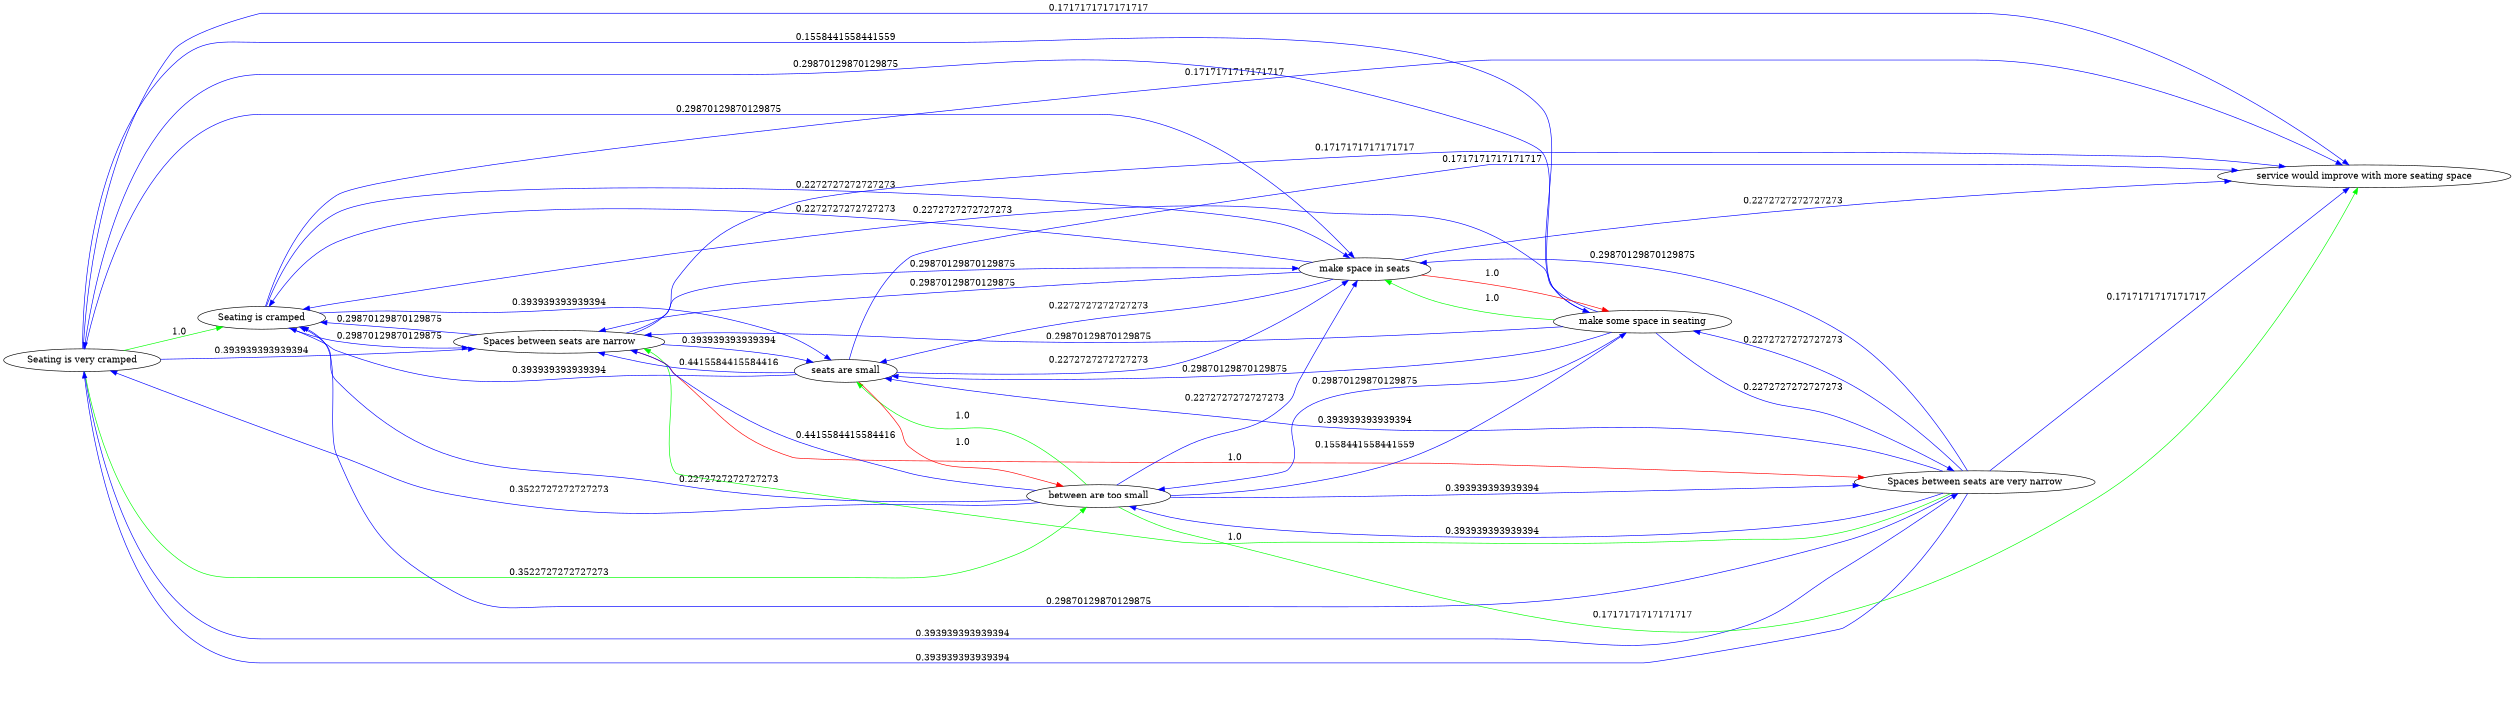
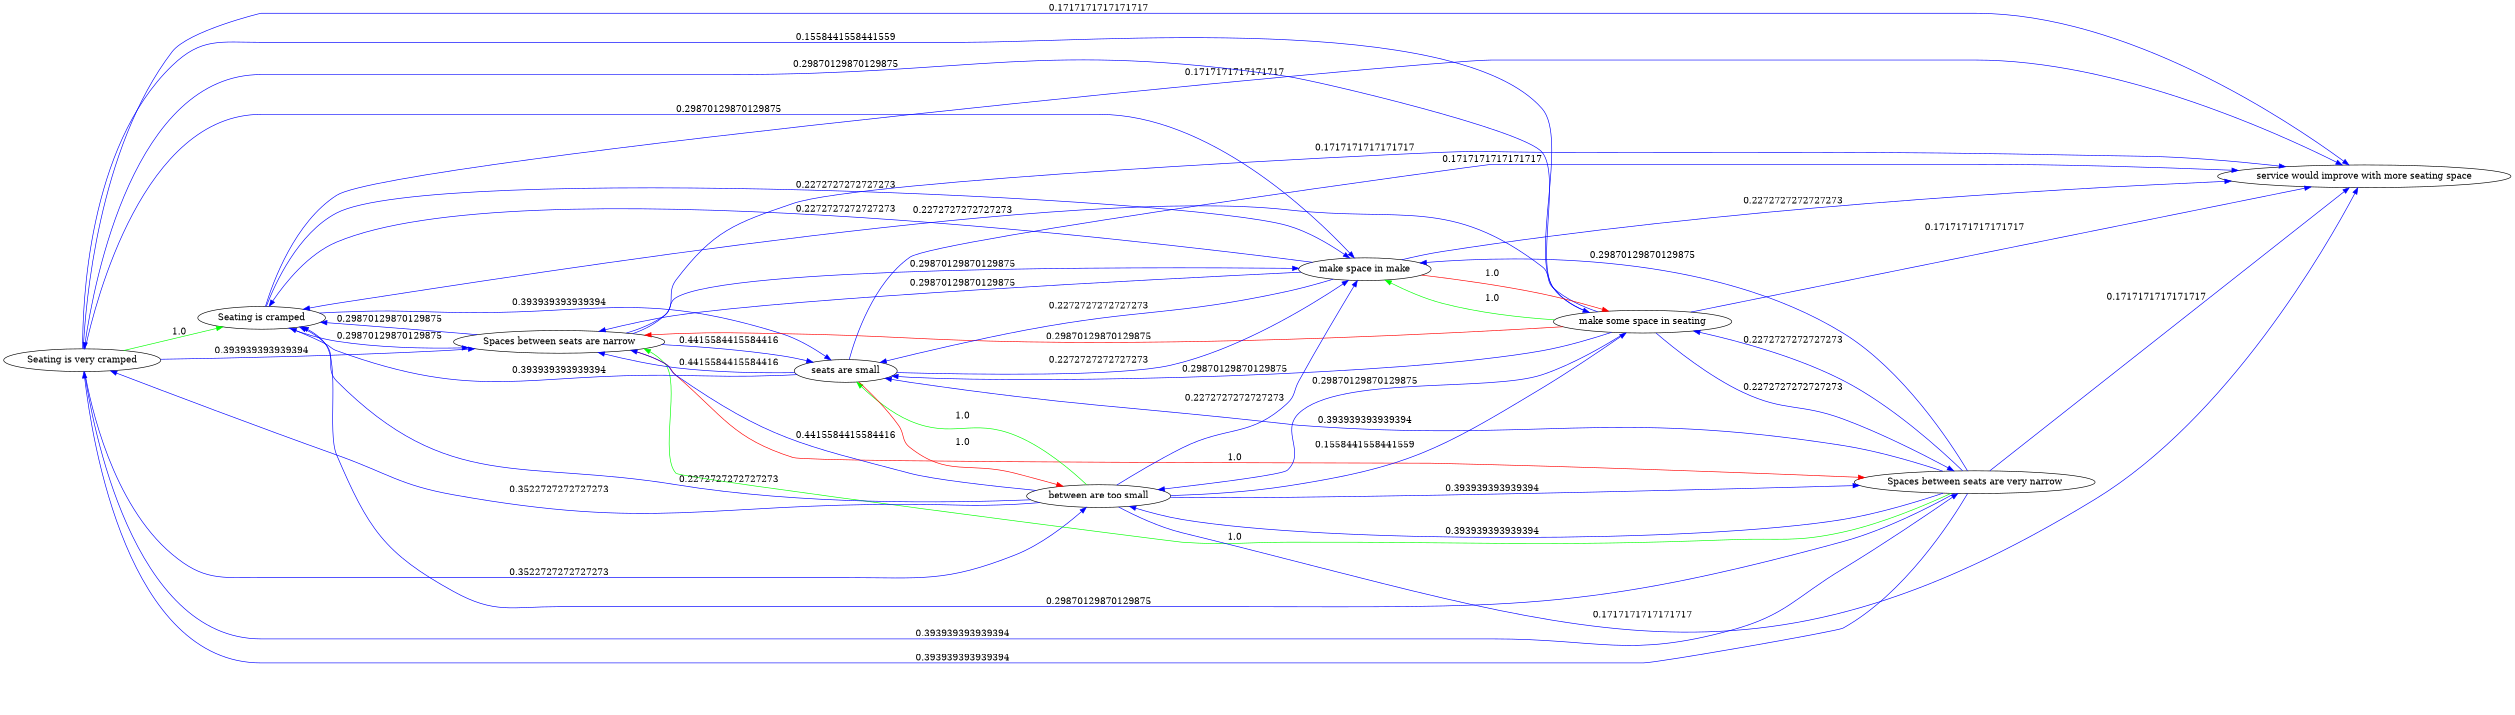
edge "make some space in seating" -> "service would improve with more seating space": added, label "0.1717171717171717"
node "make space in seats": label "make space in seats" -> "make space in make"
edge "Spaces between seats are narrow" -> "seats are small": label "0.393939393939394" -> "0.4415584415584416"
edge "make some space in seating" -> "Spaces between seats are narrow": color blue -> red
edge "Seating is very cramped" -> "between are too small": color green -> blue
edge "between are too small" -> "service would improve with more seating space": color green -> blue
